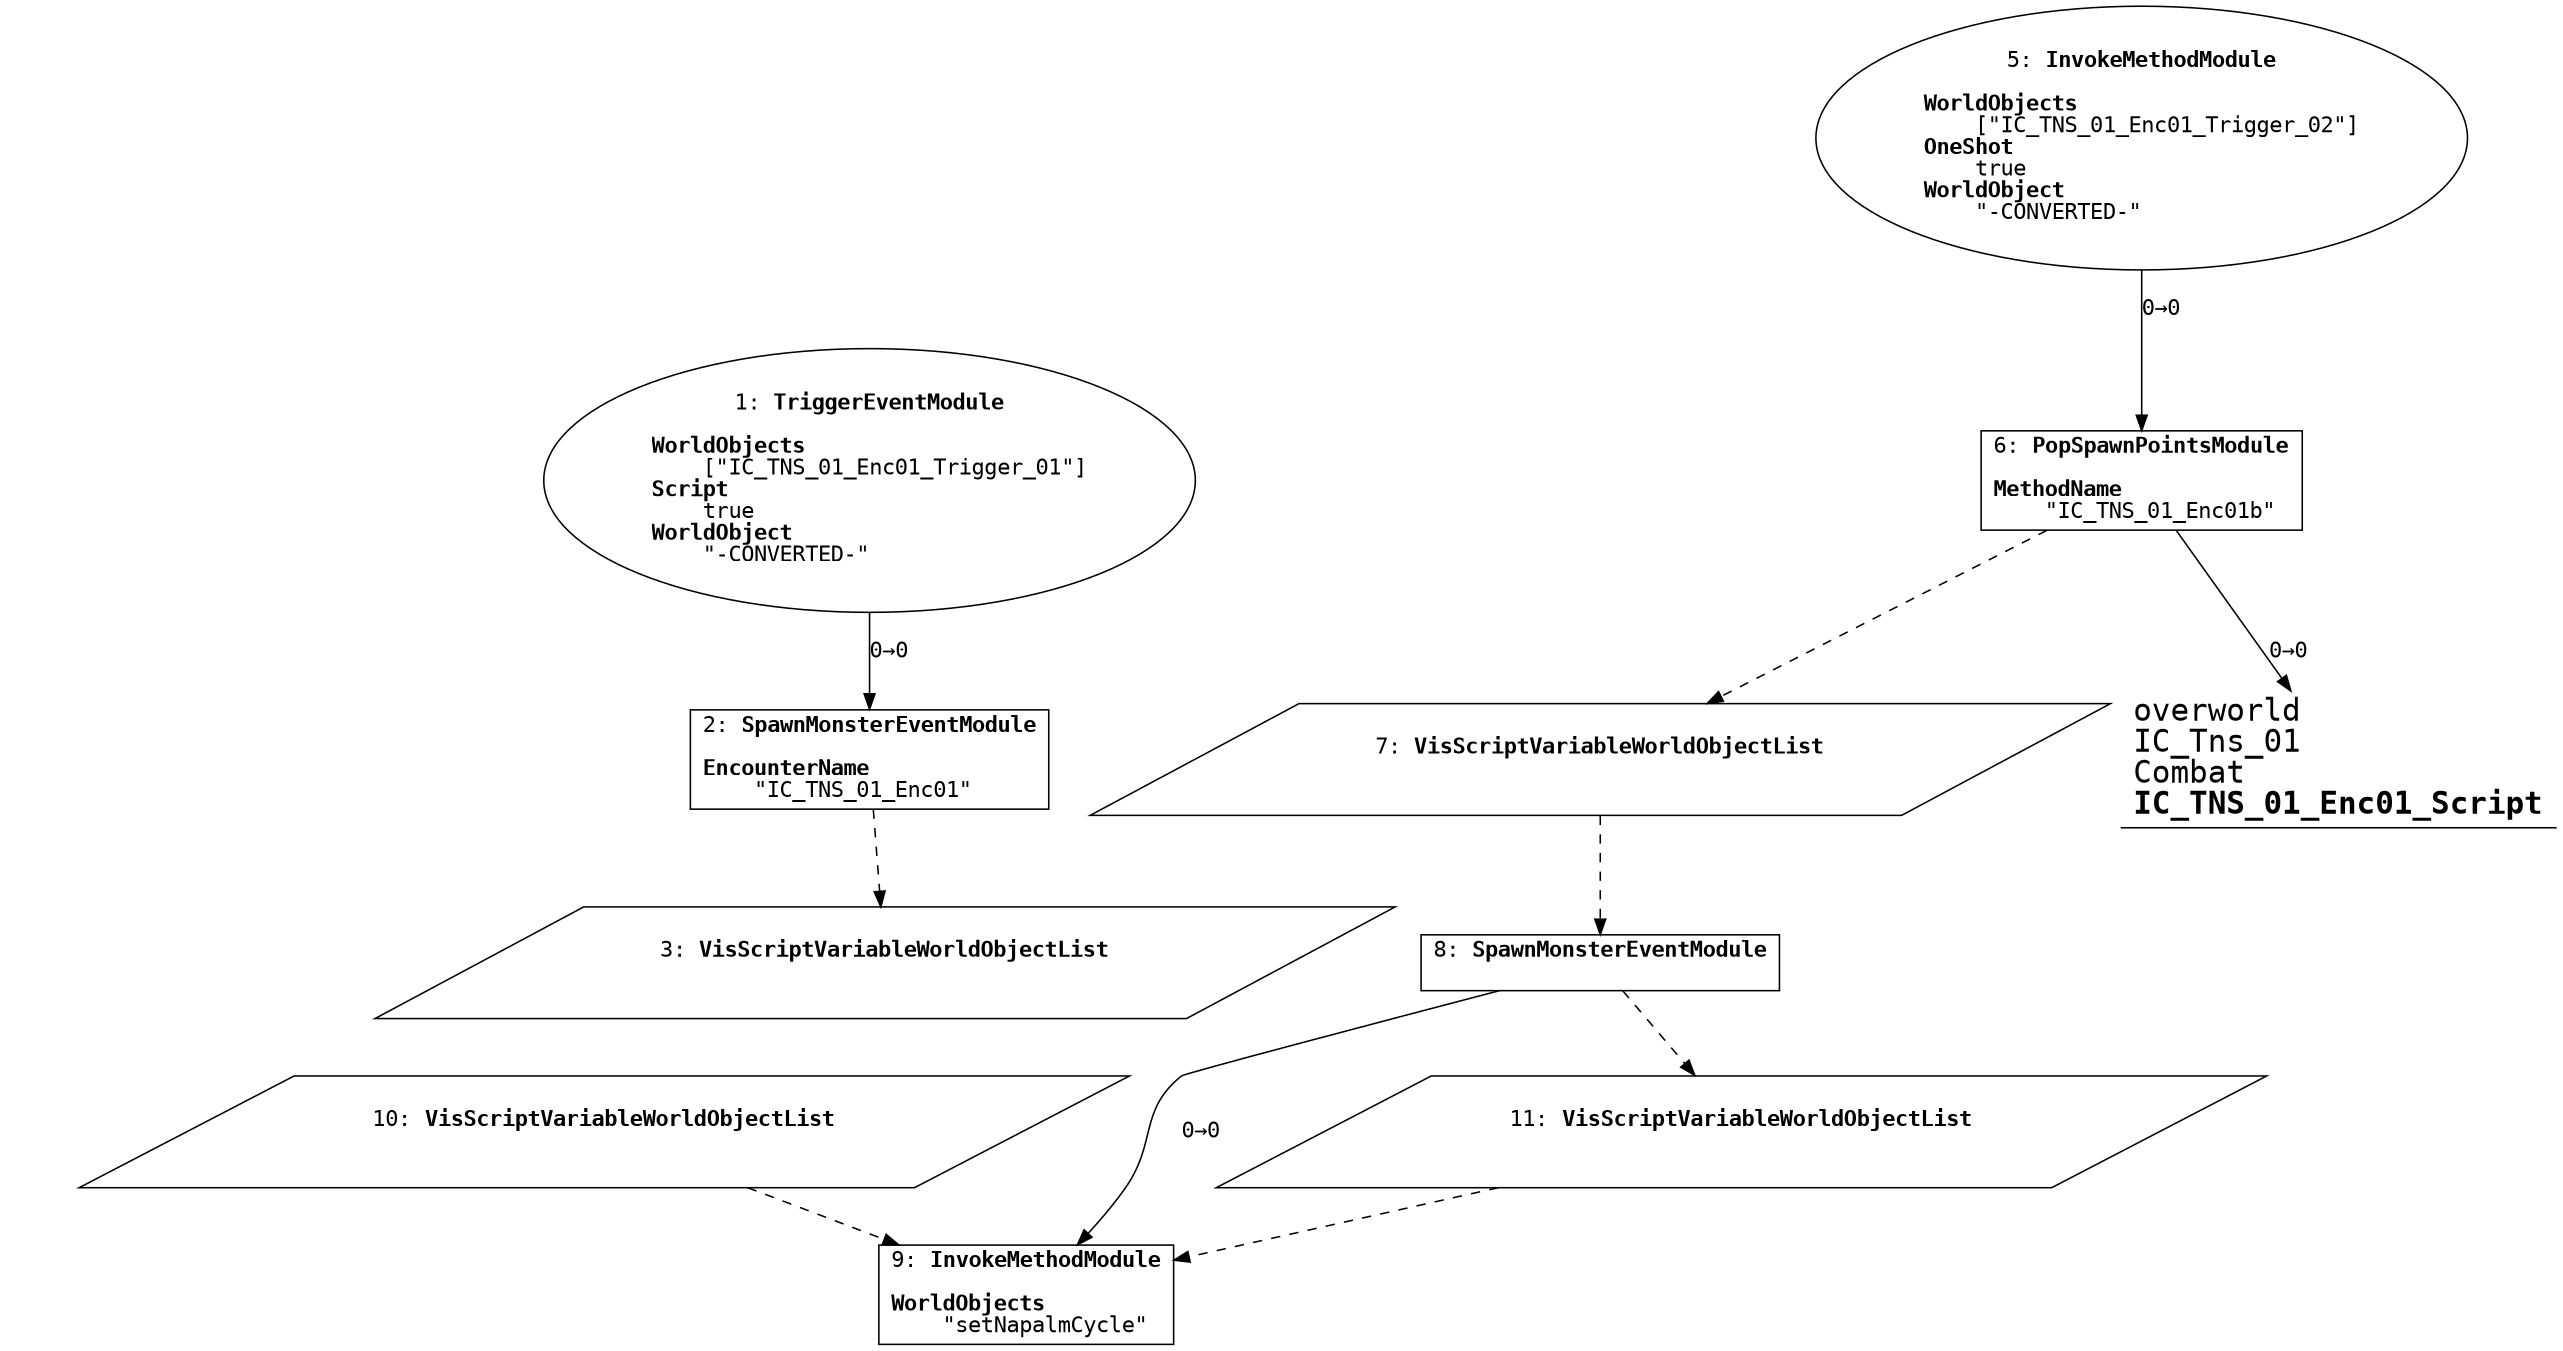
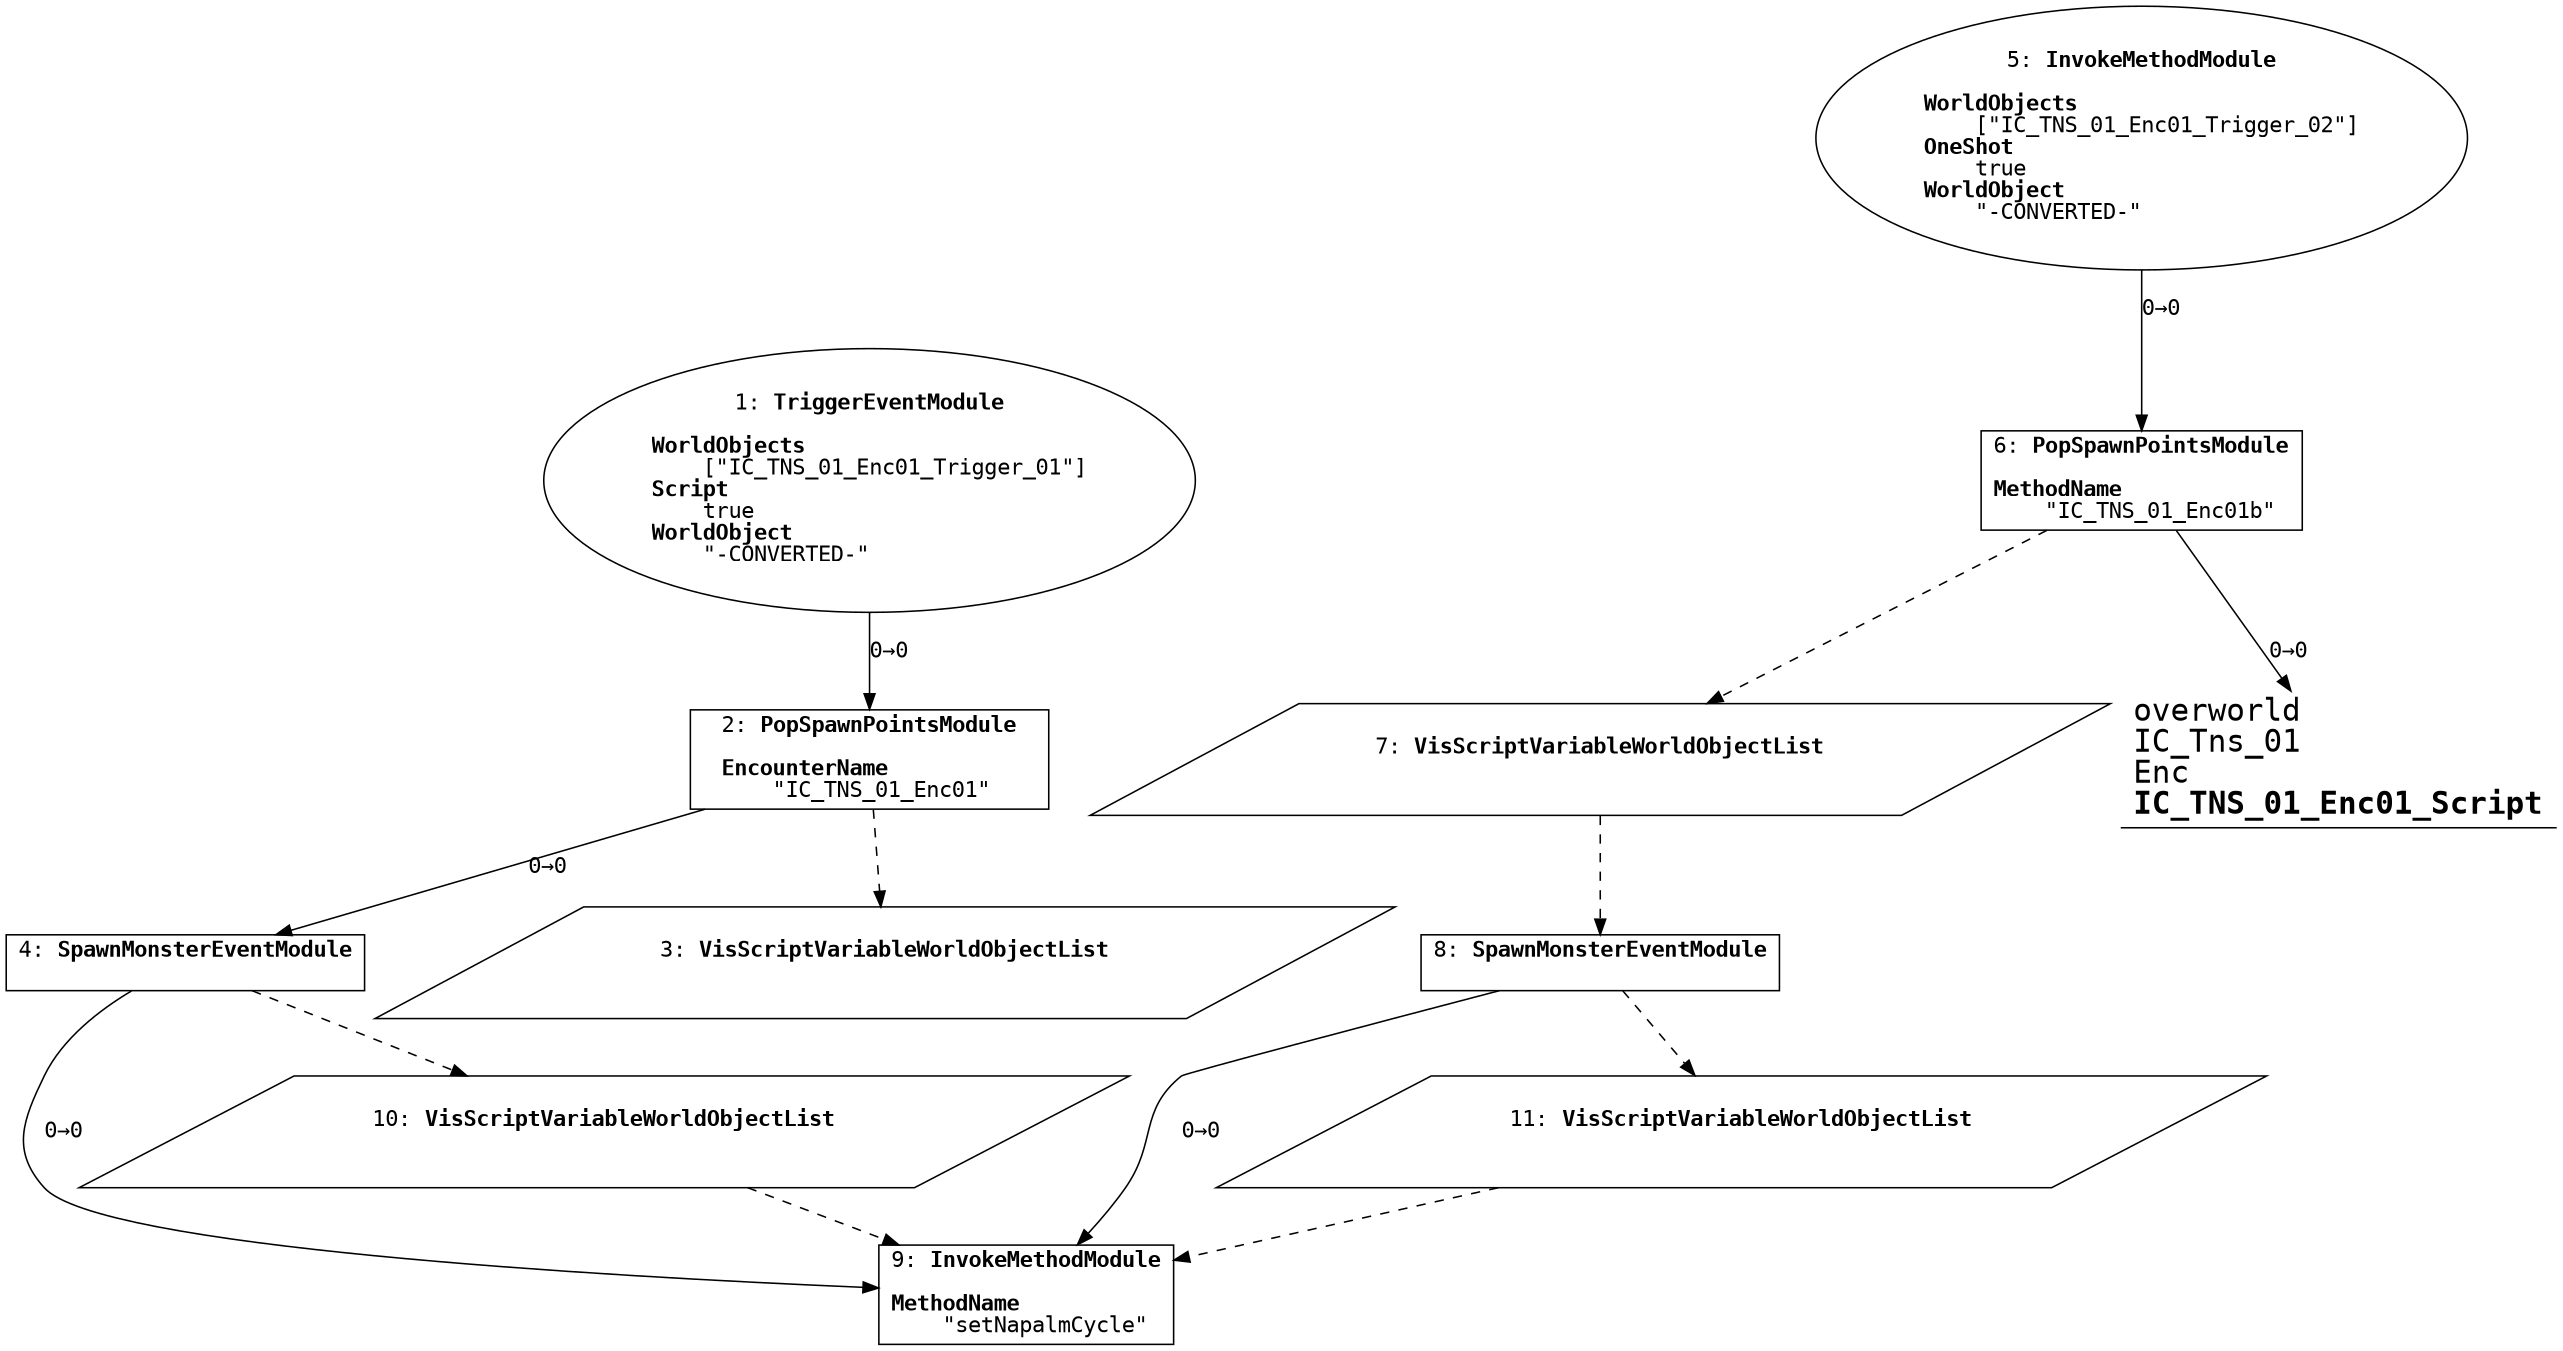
node "2:": text "SpawnMonsterEventModule" -> "PopSpawnPointsModule"
node "overworld": text "Combat" -> "Enc"
node "4:": added
node "9:": text "WorldObjects" -> "MethodName"
